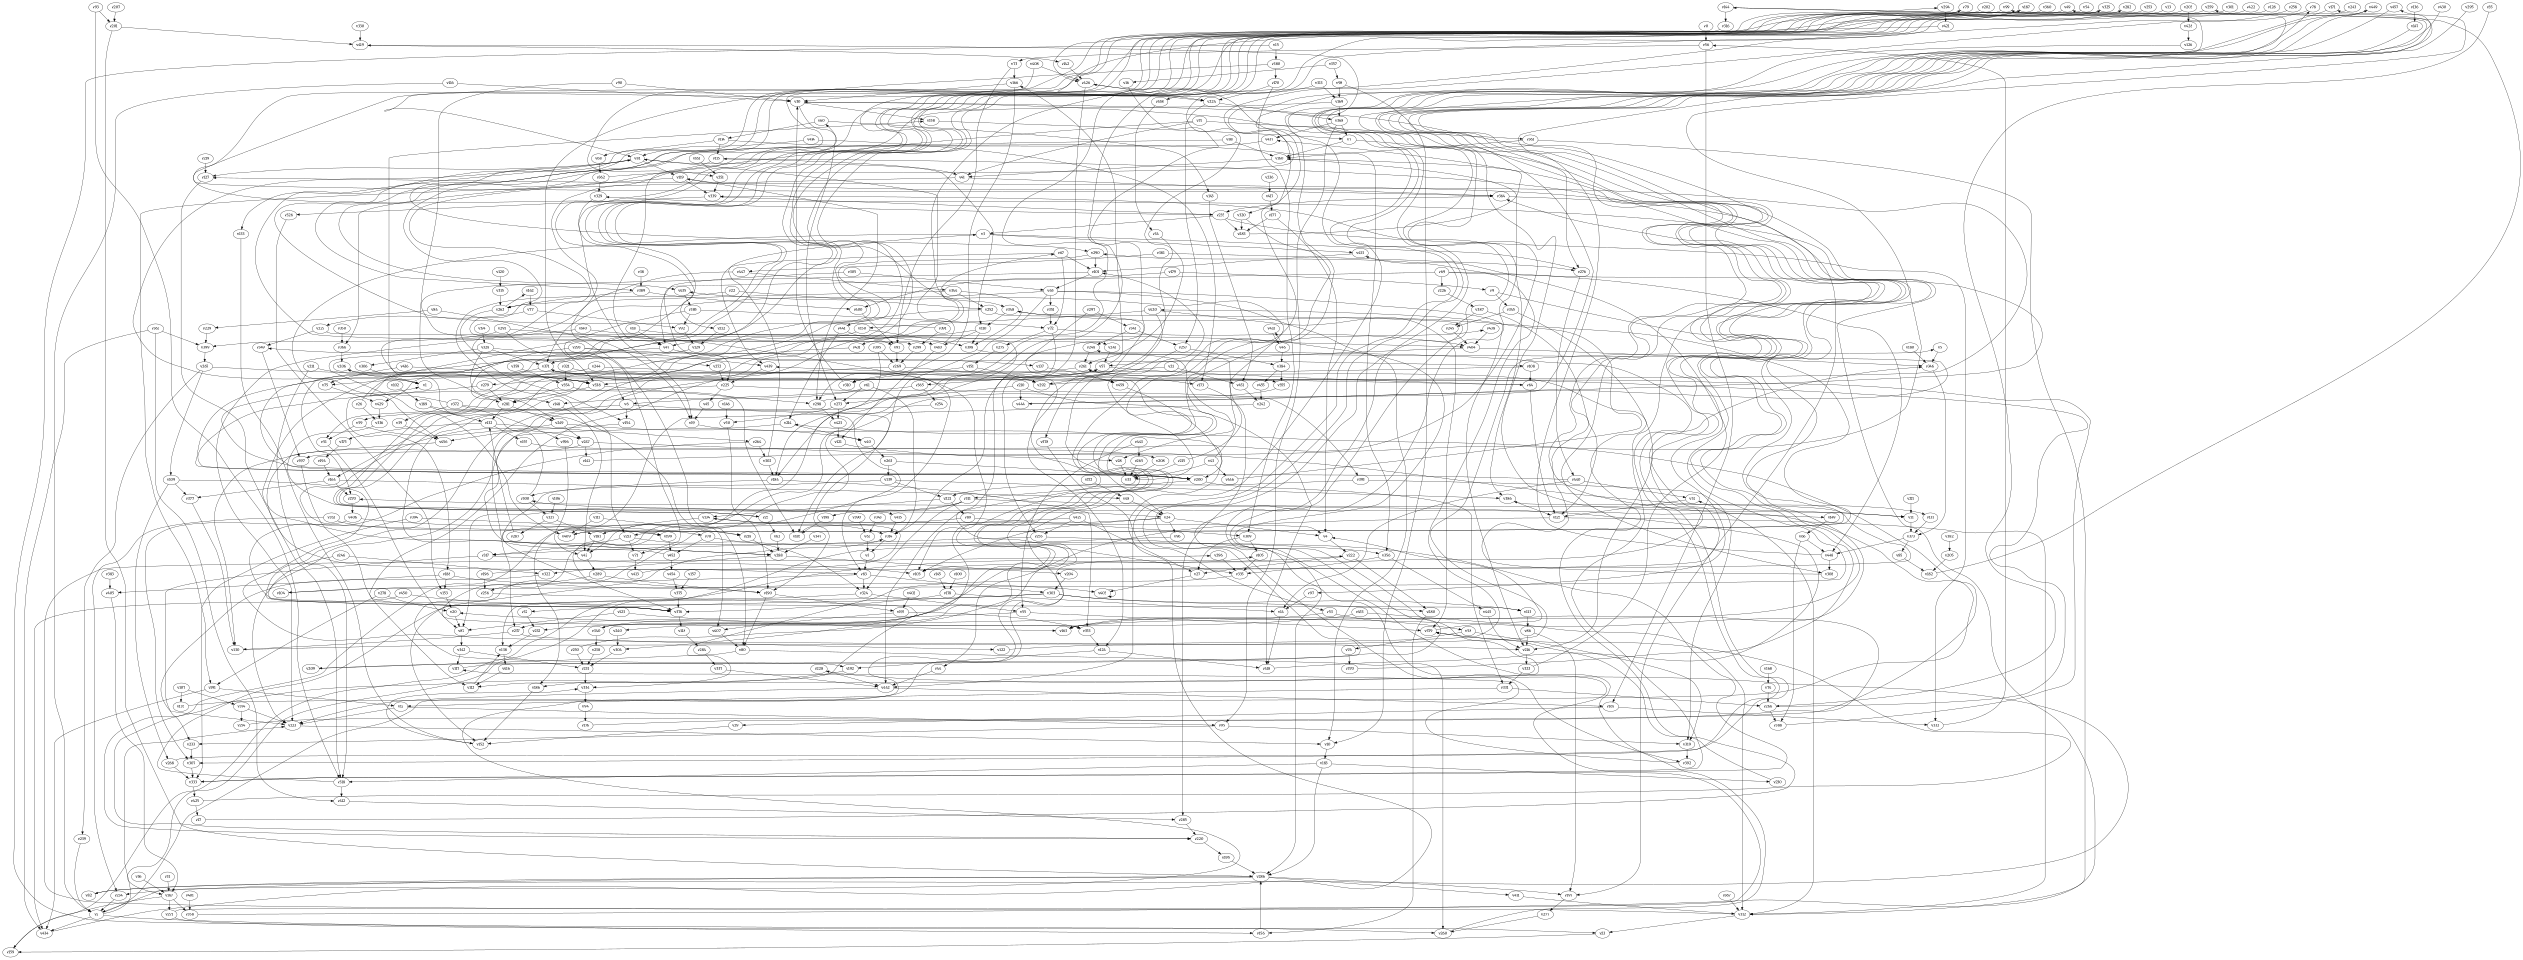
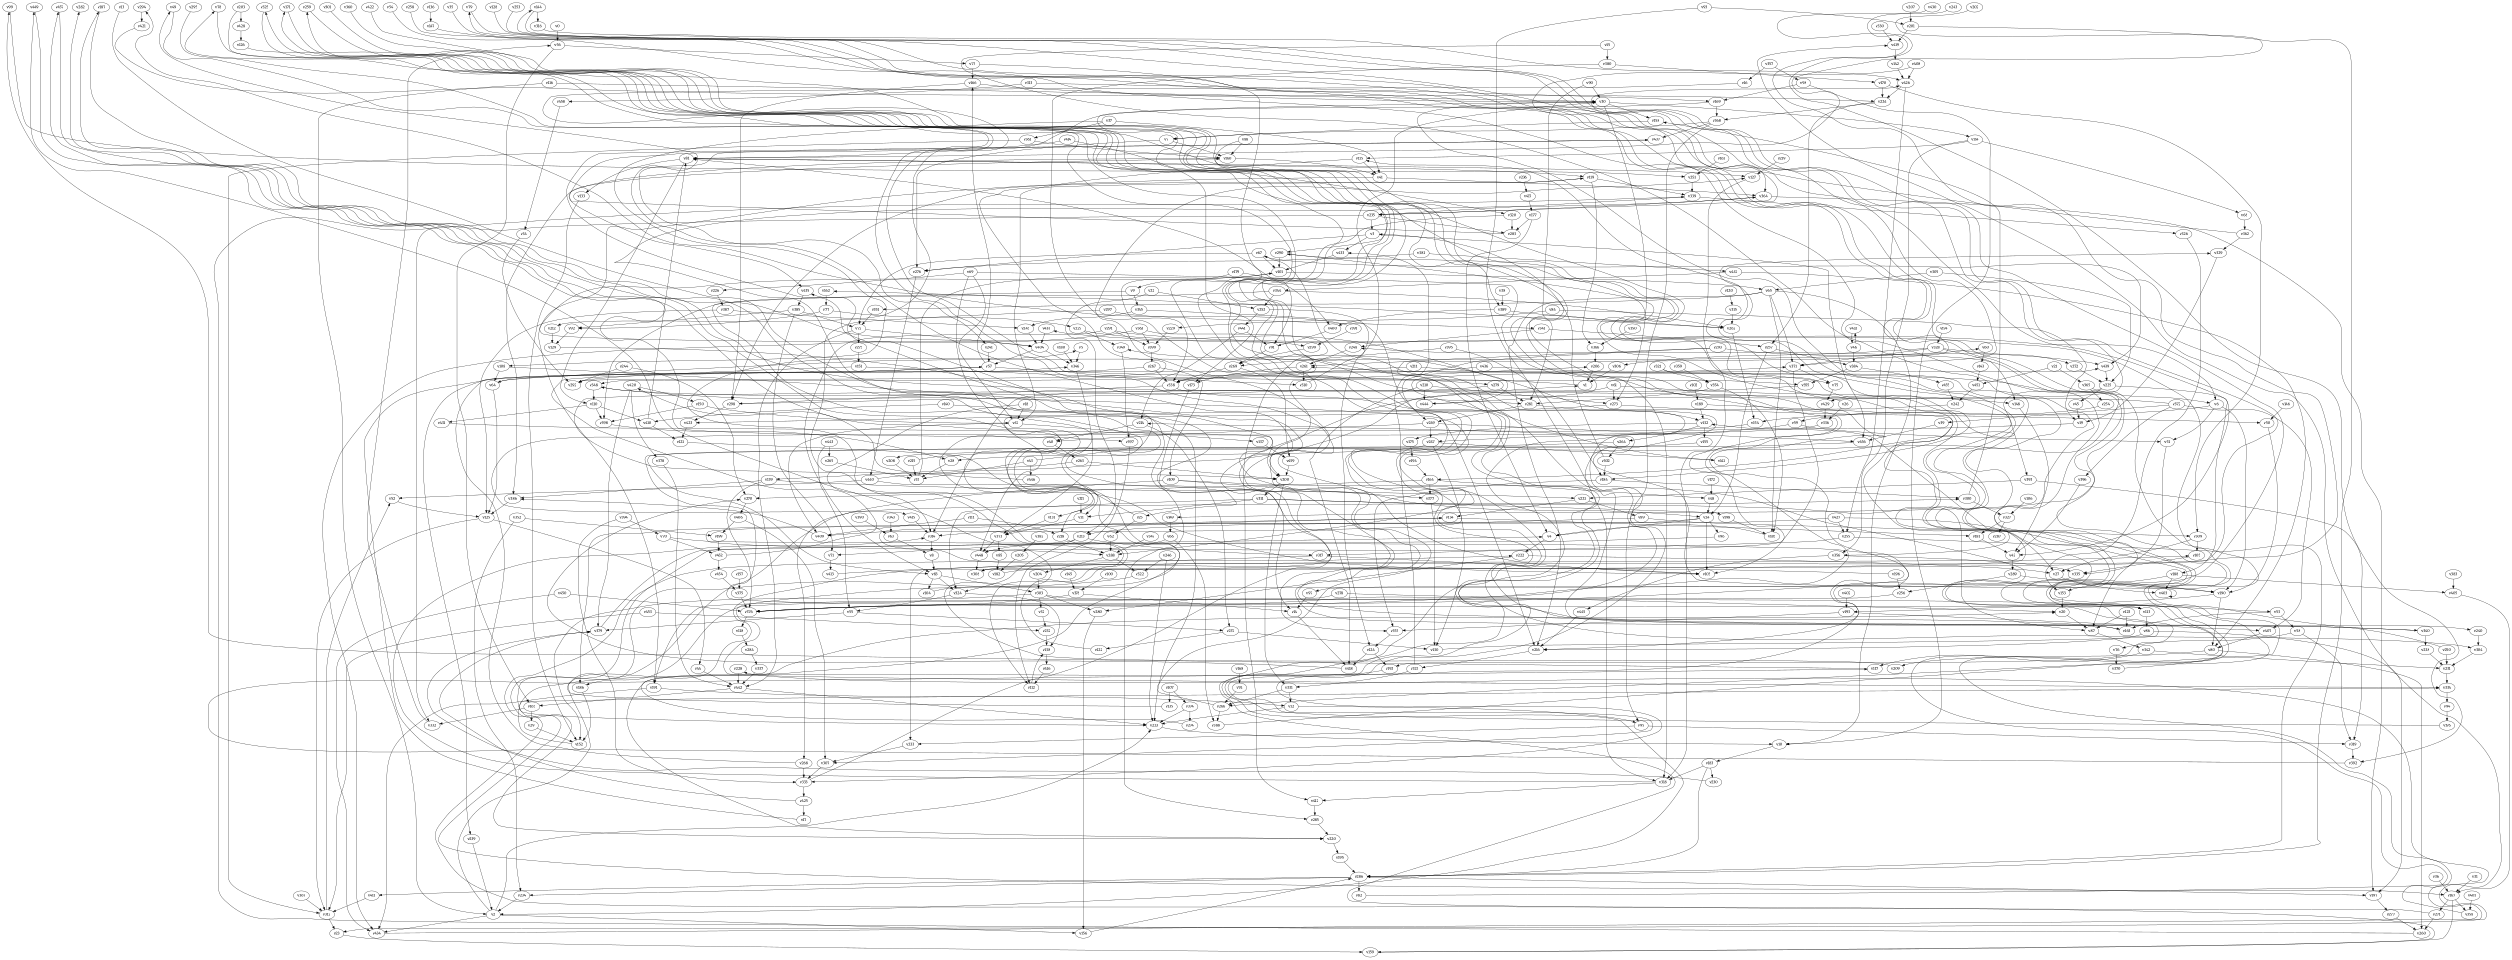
edge "v60" -> "v114": now "v30" -> "v114"
node "v296": removed
